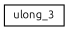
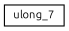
node "ulong_3": label "ulong_3" -> "ulong_7"
